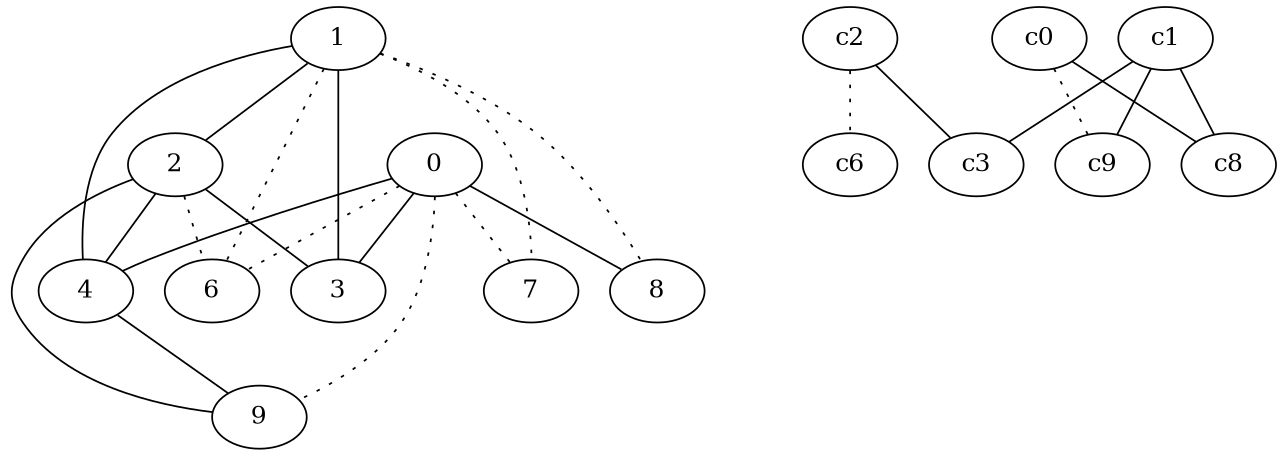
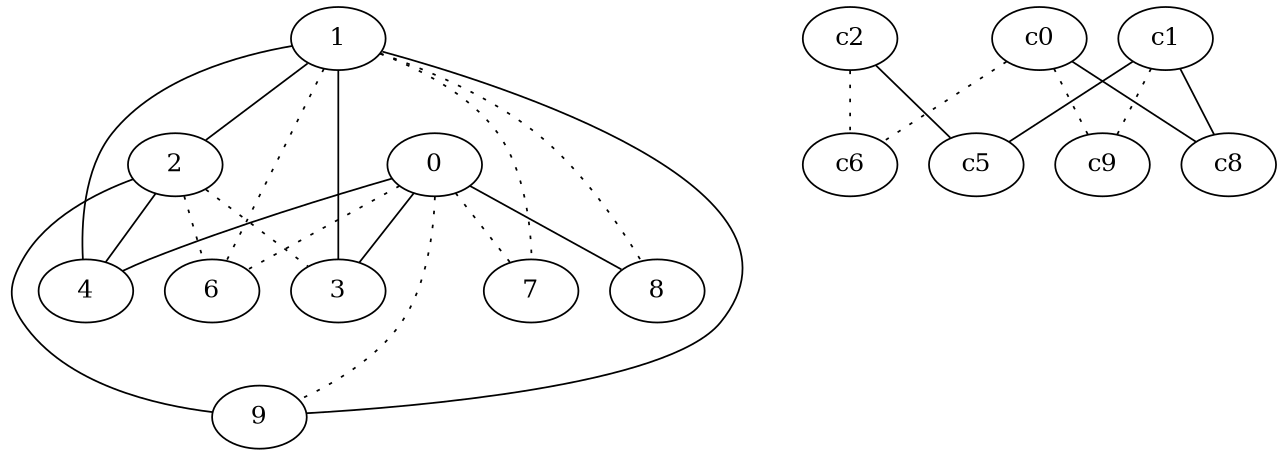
edge "c1" -- "c9": style solid -> dotted
edge "c0" -- "c6": added
node "c3": label "c3" -> "c5"
edge "2" -- "3": style solid -> dotted
edge "4" -- "9": now "1" -- "9"
